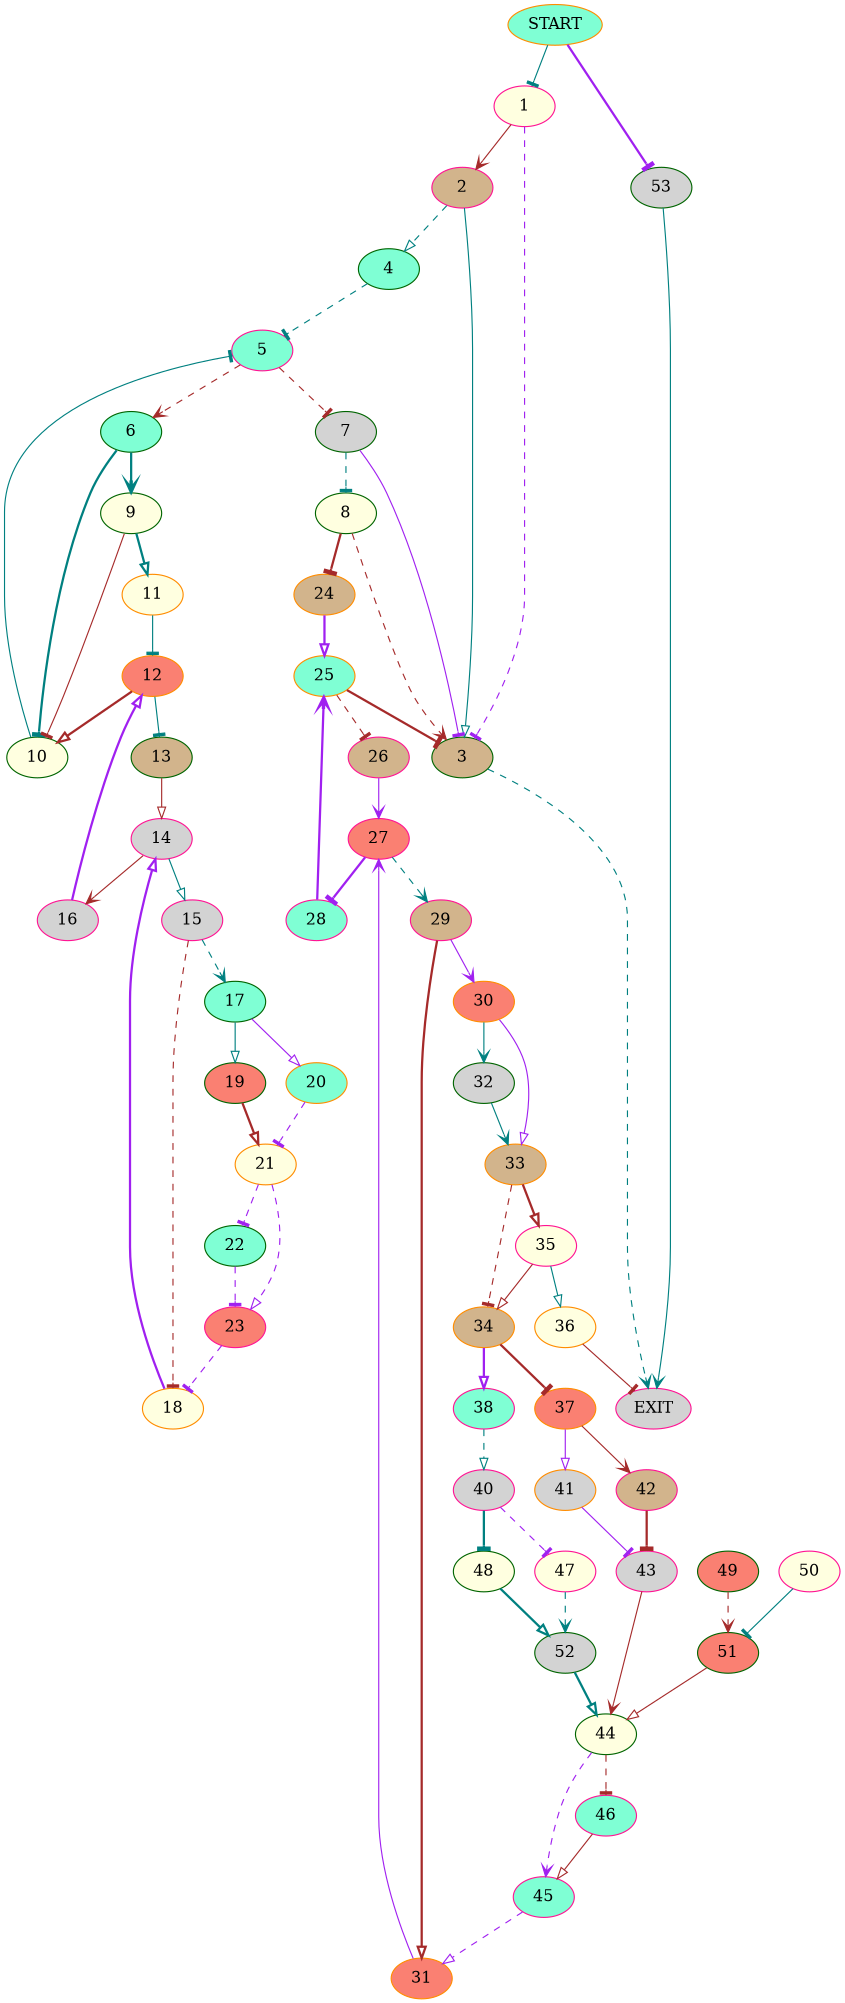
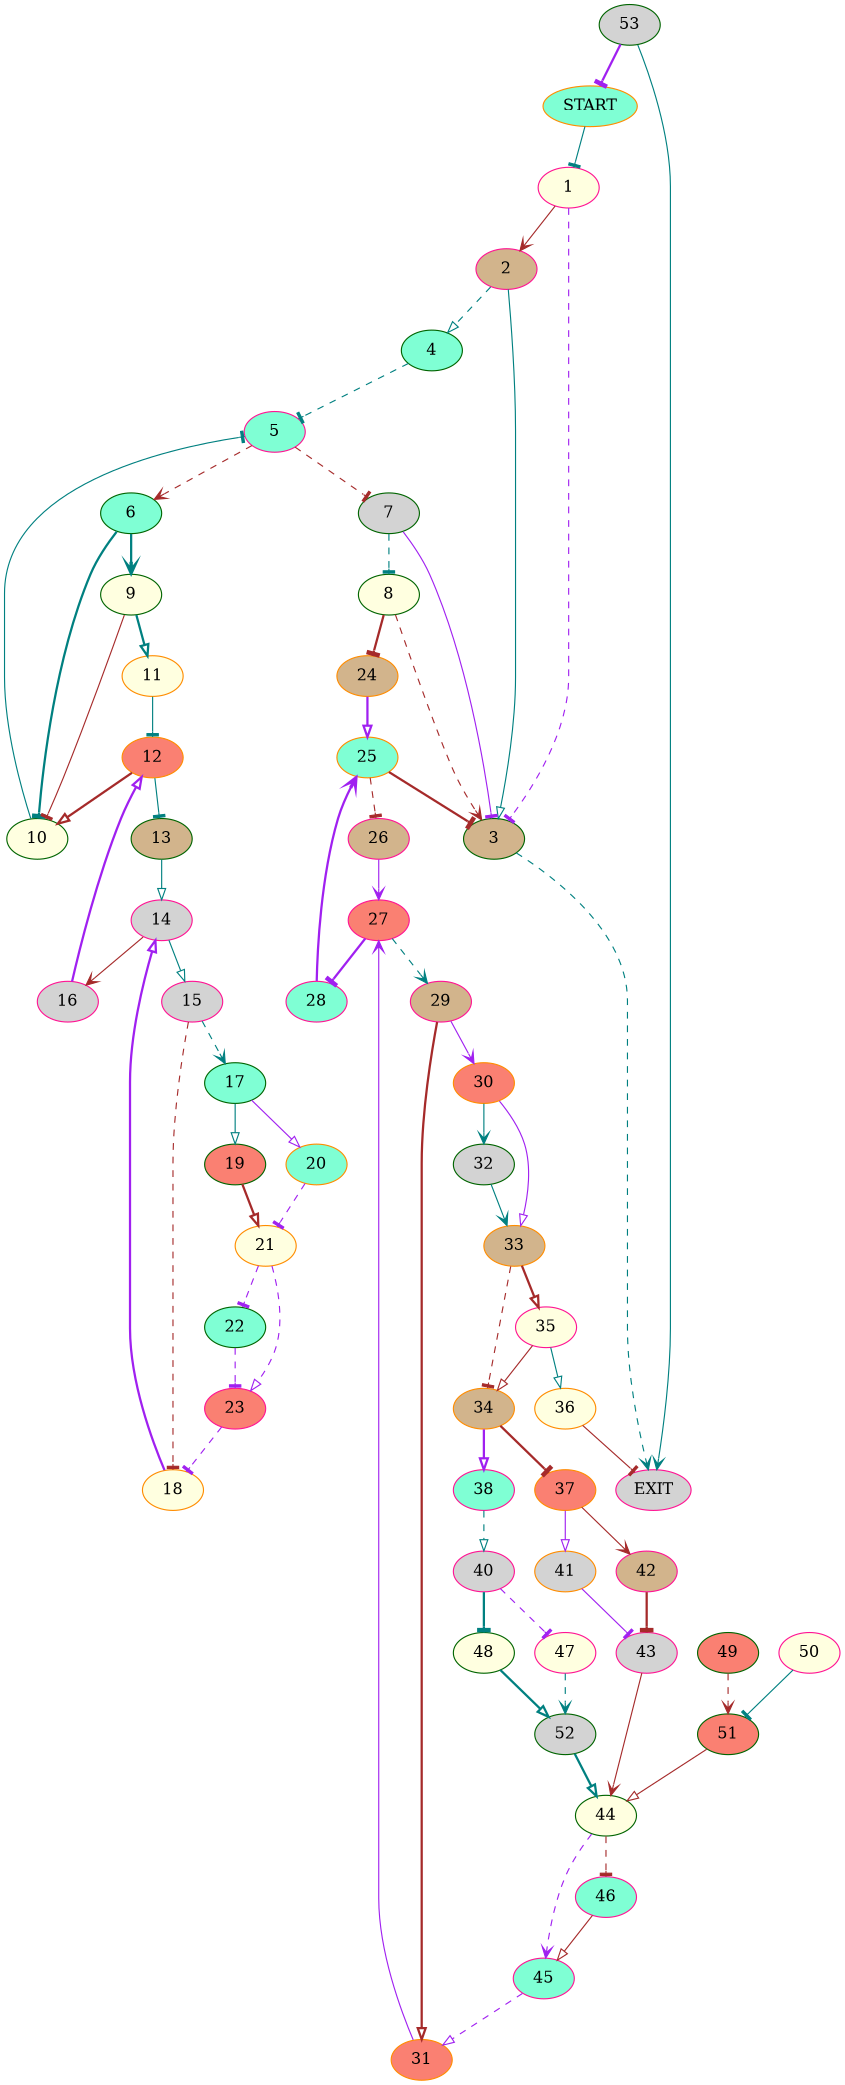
edge "START" -> "53": reversed
edge "13" -> "14": color brown -> teal
